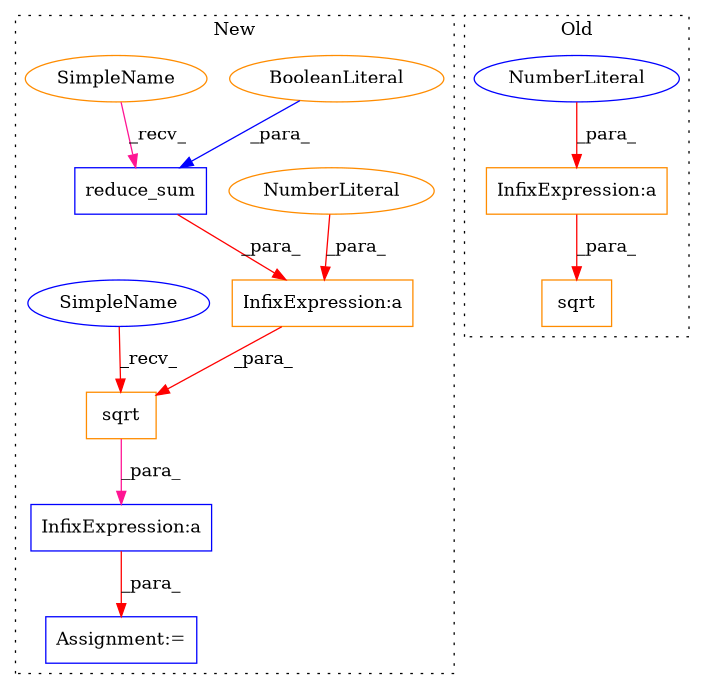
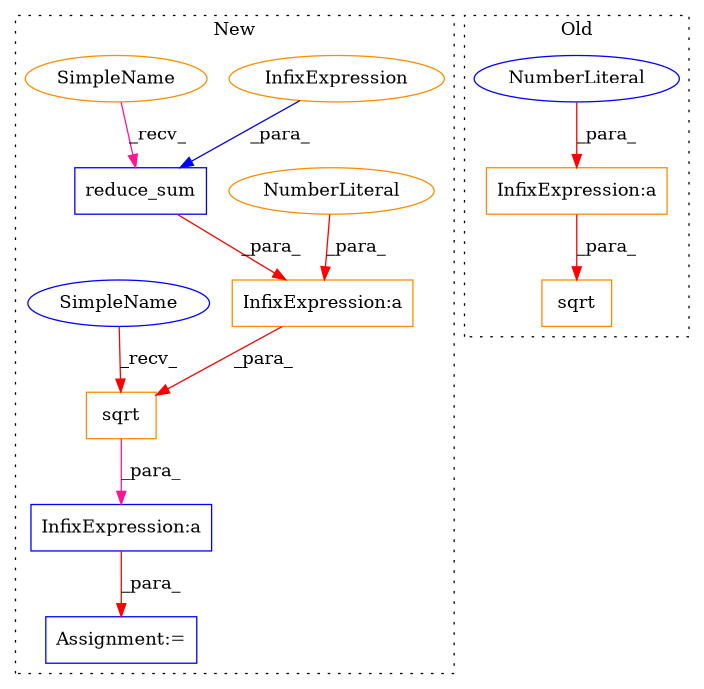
node "BooleanLiteral": label "BooleanLiteral" -> "InfixExpression"
